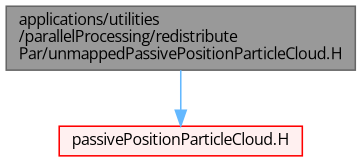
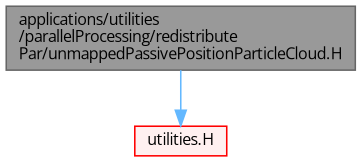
node "passivePositionParticleCloud.H": label "passivePositionParticleCloud.H" -> "utilities.H"
